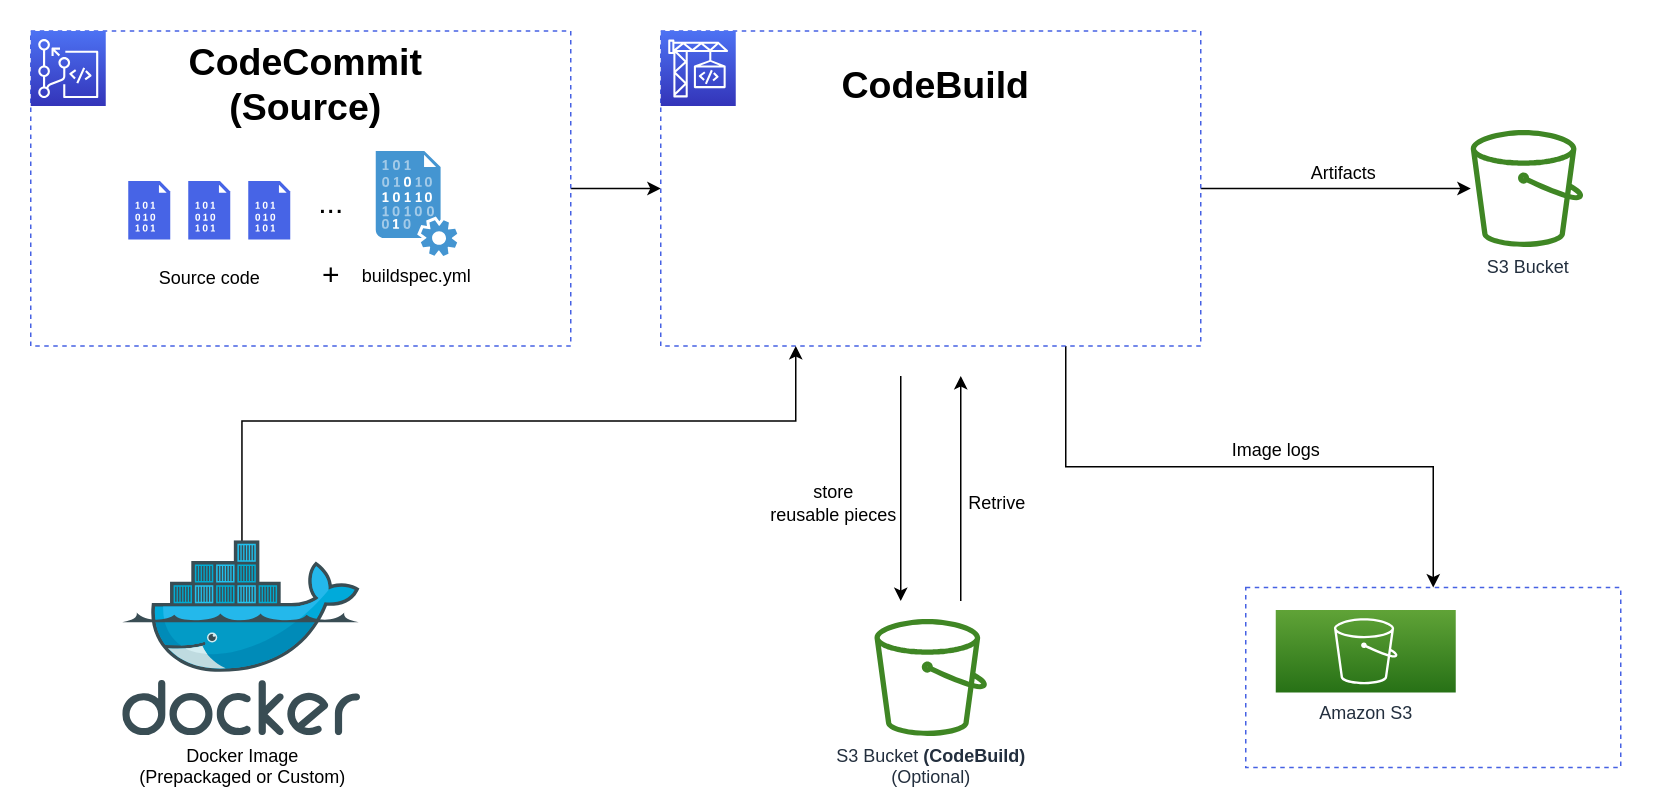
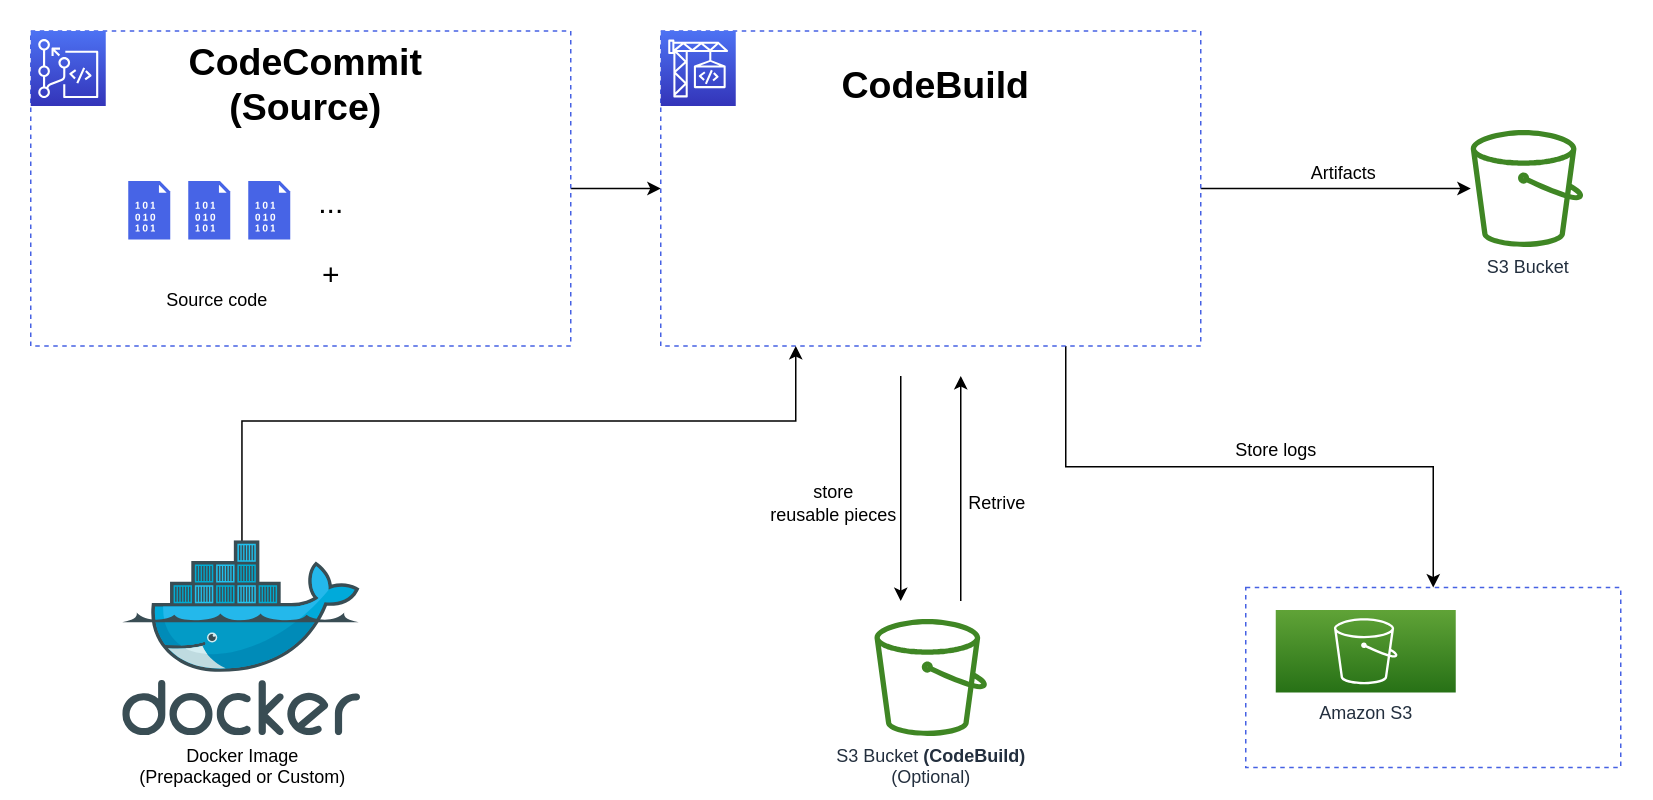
node "buildspec.yml": removed
node "Source code": moved (209, 278) -> (217, 301)
node "Image logs": label "Image logs" -> "Store logs"
